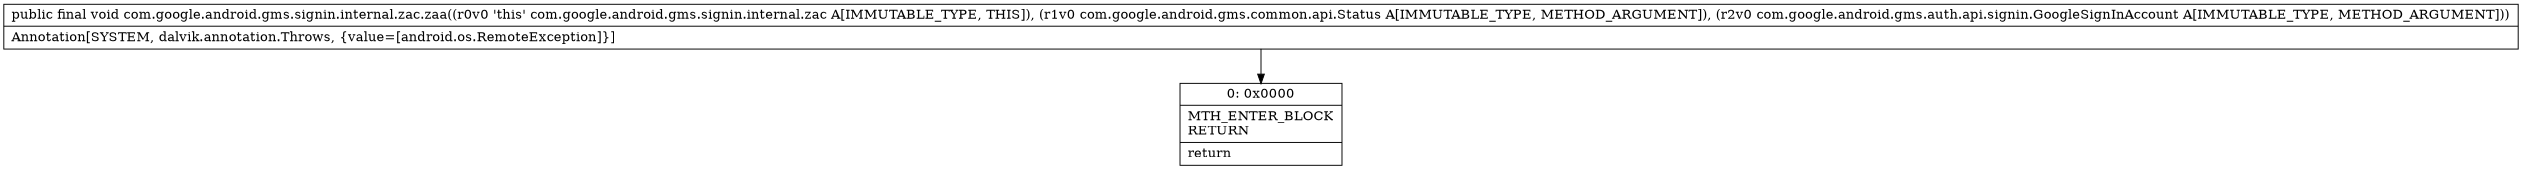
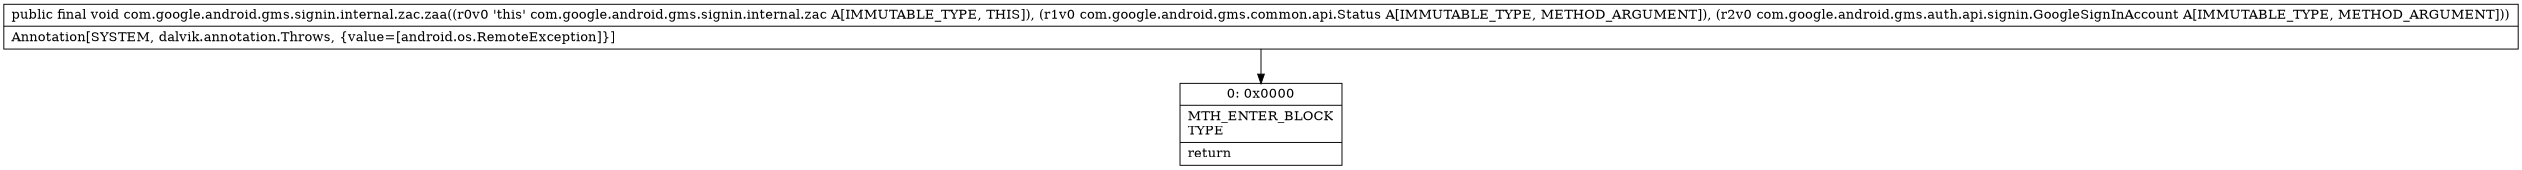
node "0: 0x0000": text "RETURN" -> "TYPE"
